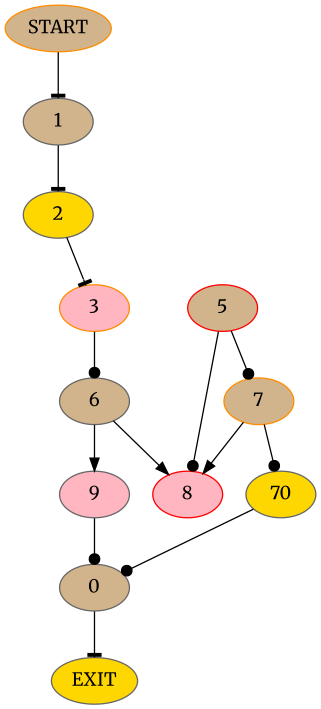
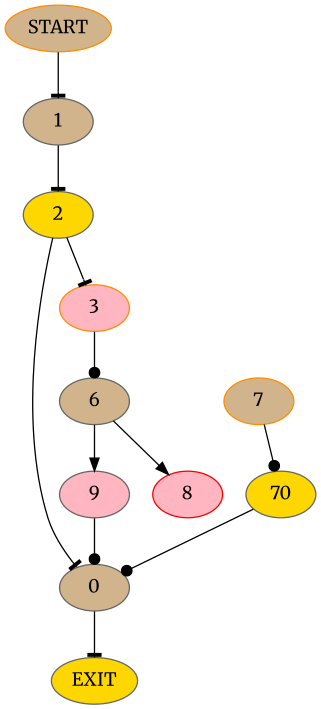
node "5": removed
edge "2" -> "0": added
edge "7" -> "8": removed
